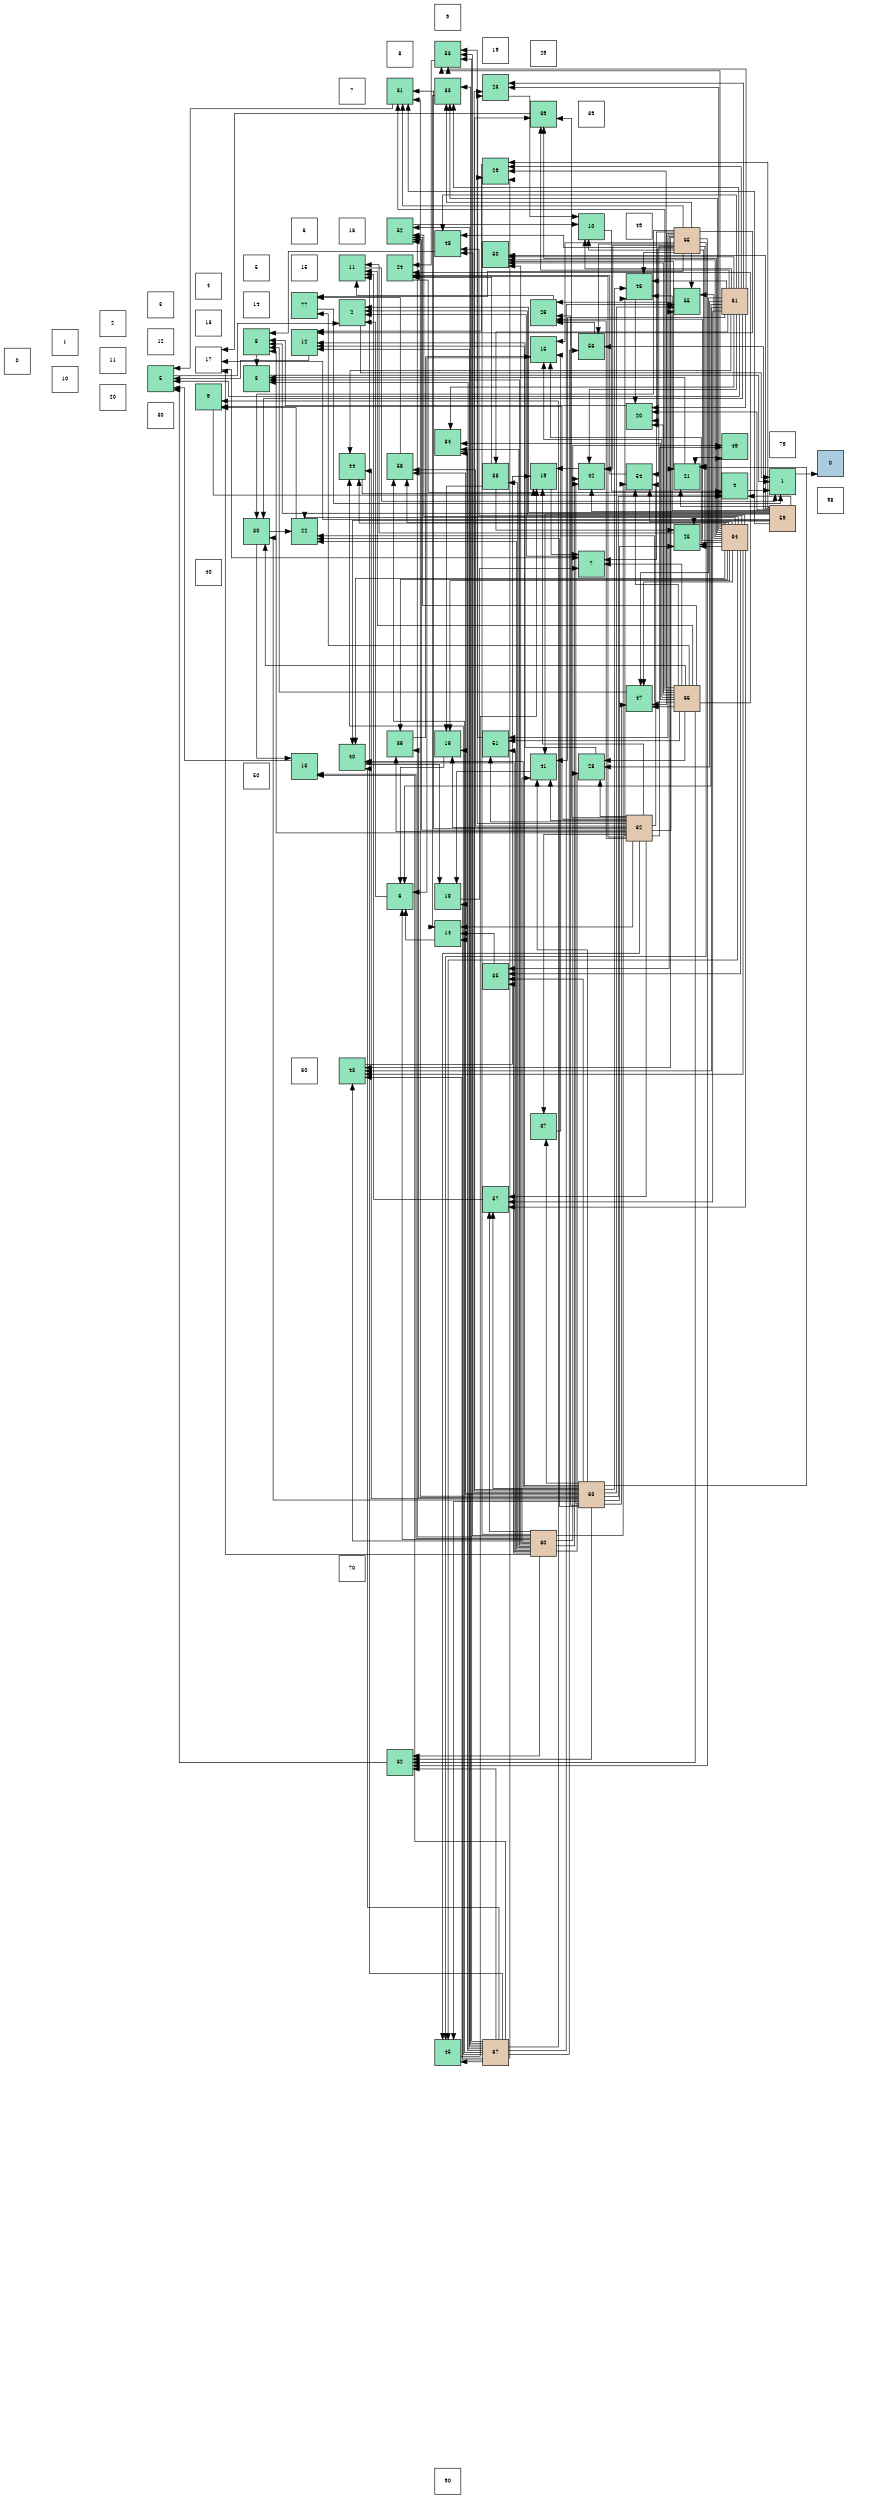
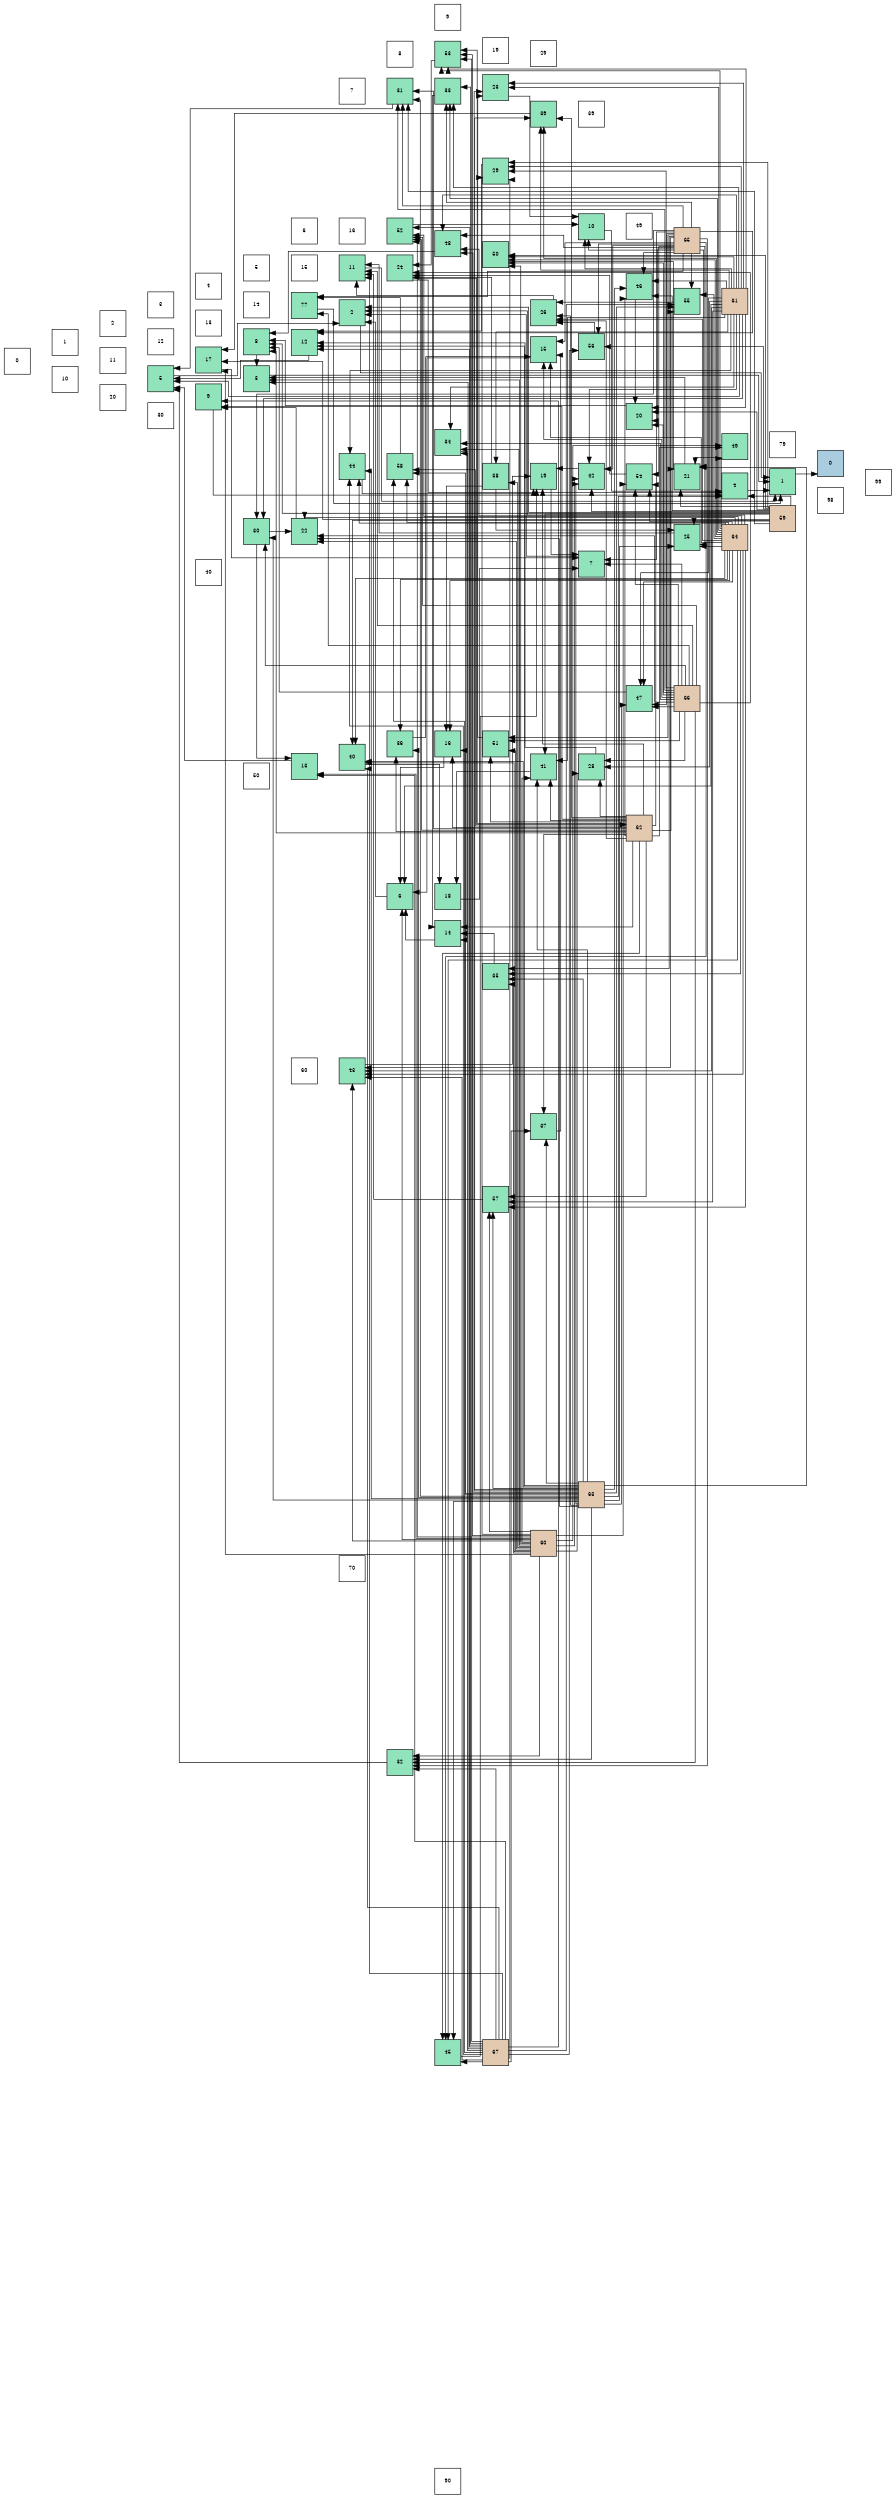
node "17": fillcolor #ffffff -> #91e3bb
edge "62" -> "24": reversed
node "99": added
edge "67" -> "18": now "67" -> "37"
